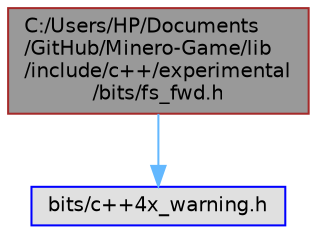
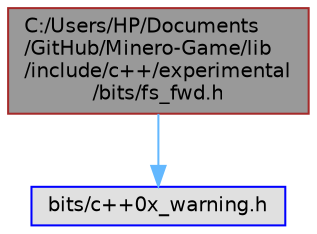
node "bits/c++4x_warning.h": label "bits/c++4x_warning.h" -> "bits/c++0x_warning.h"
